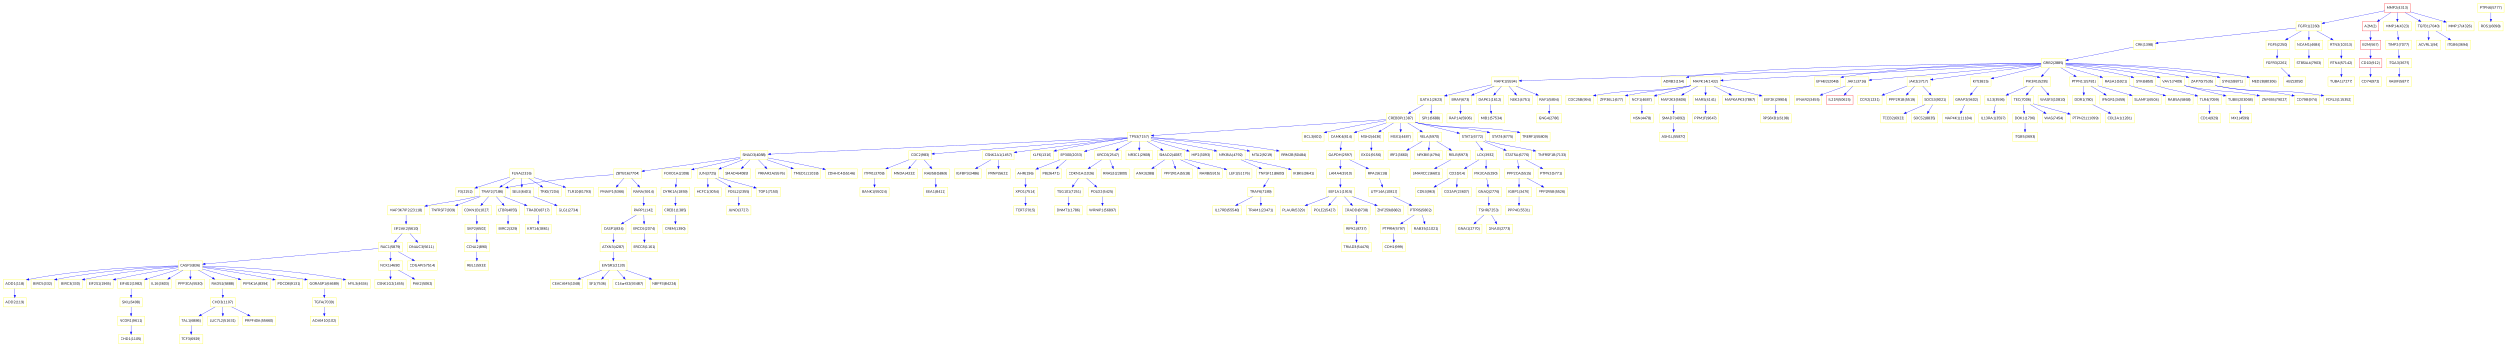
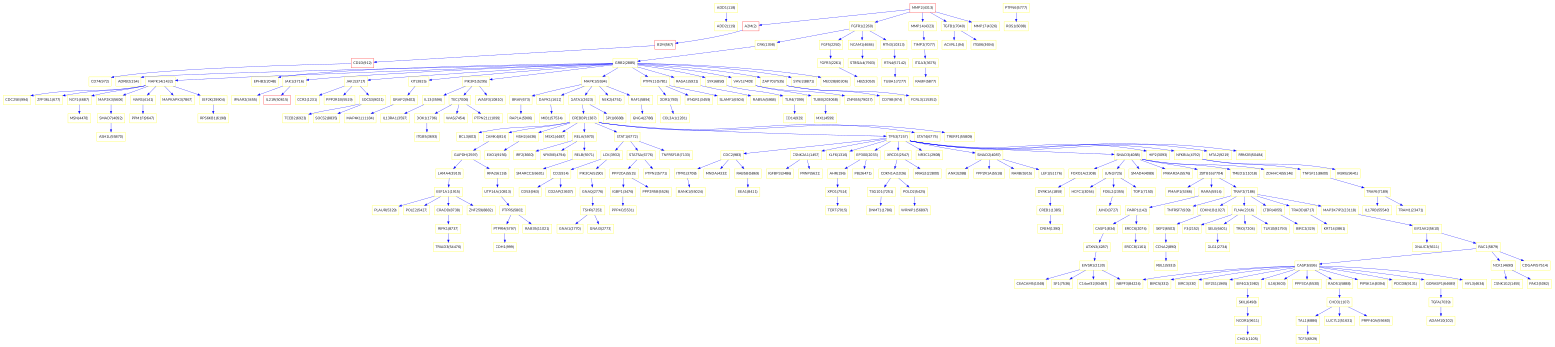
node "RELB(5973)": label "RELB(5973)" -> "RELB(5971)"
edge "FLNA(2316)" -> "TRAF2(7186)": reversed
edge "CASP3(836)" -> "ADD1(118)": now "CASP3(836)" -> "NBPF3(84224)"
